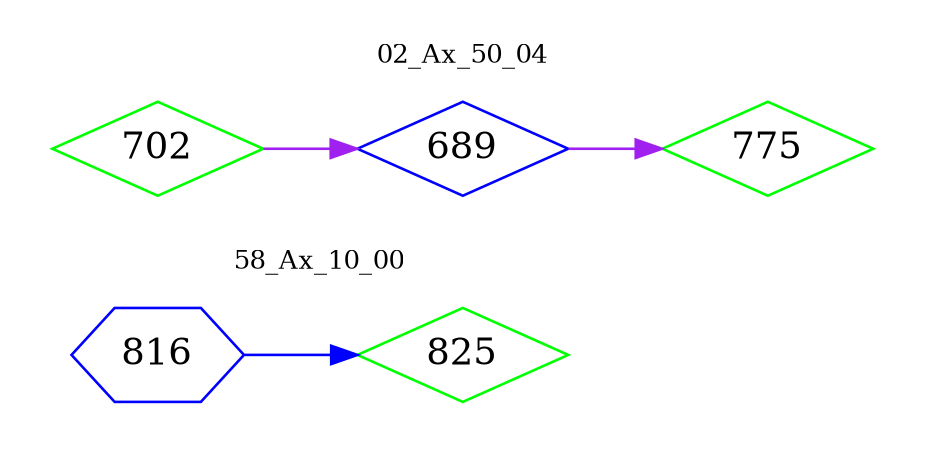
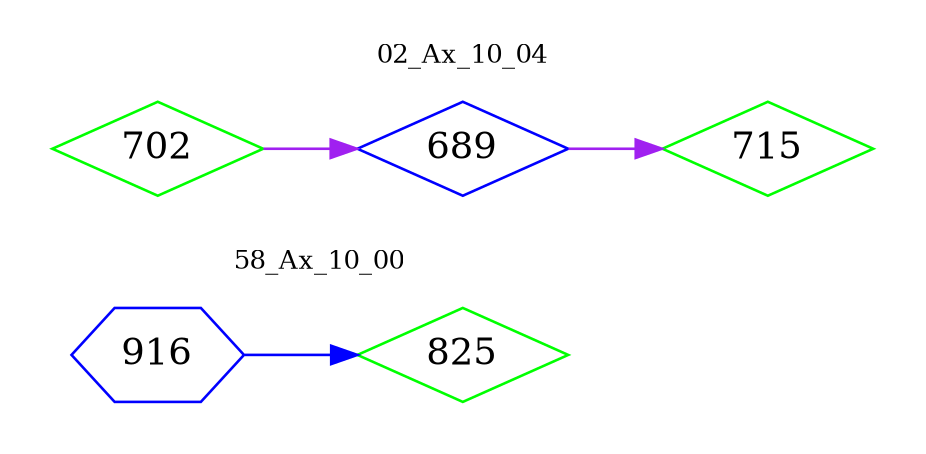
cluster "02_Ax_50_04": label "02_Ax_50_04" -> "02_Ax_10_04"
node "775": label "775" -> "715"
node "816": label "816" -> "916"
